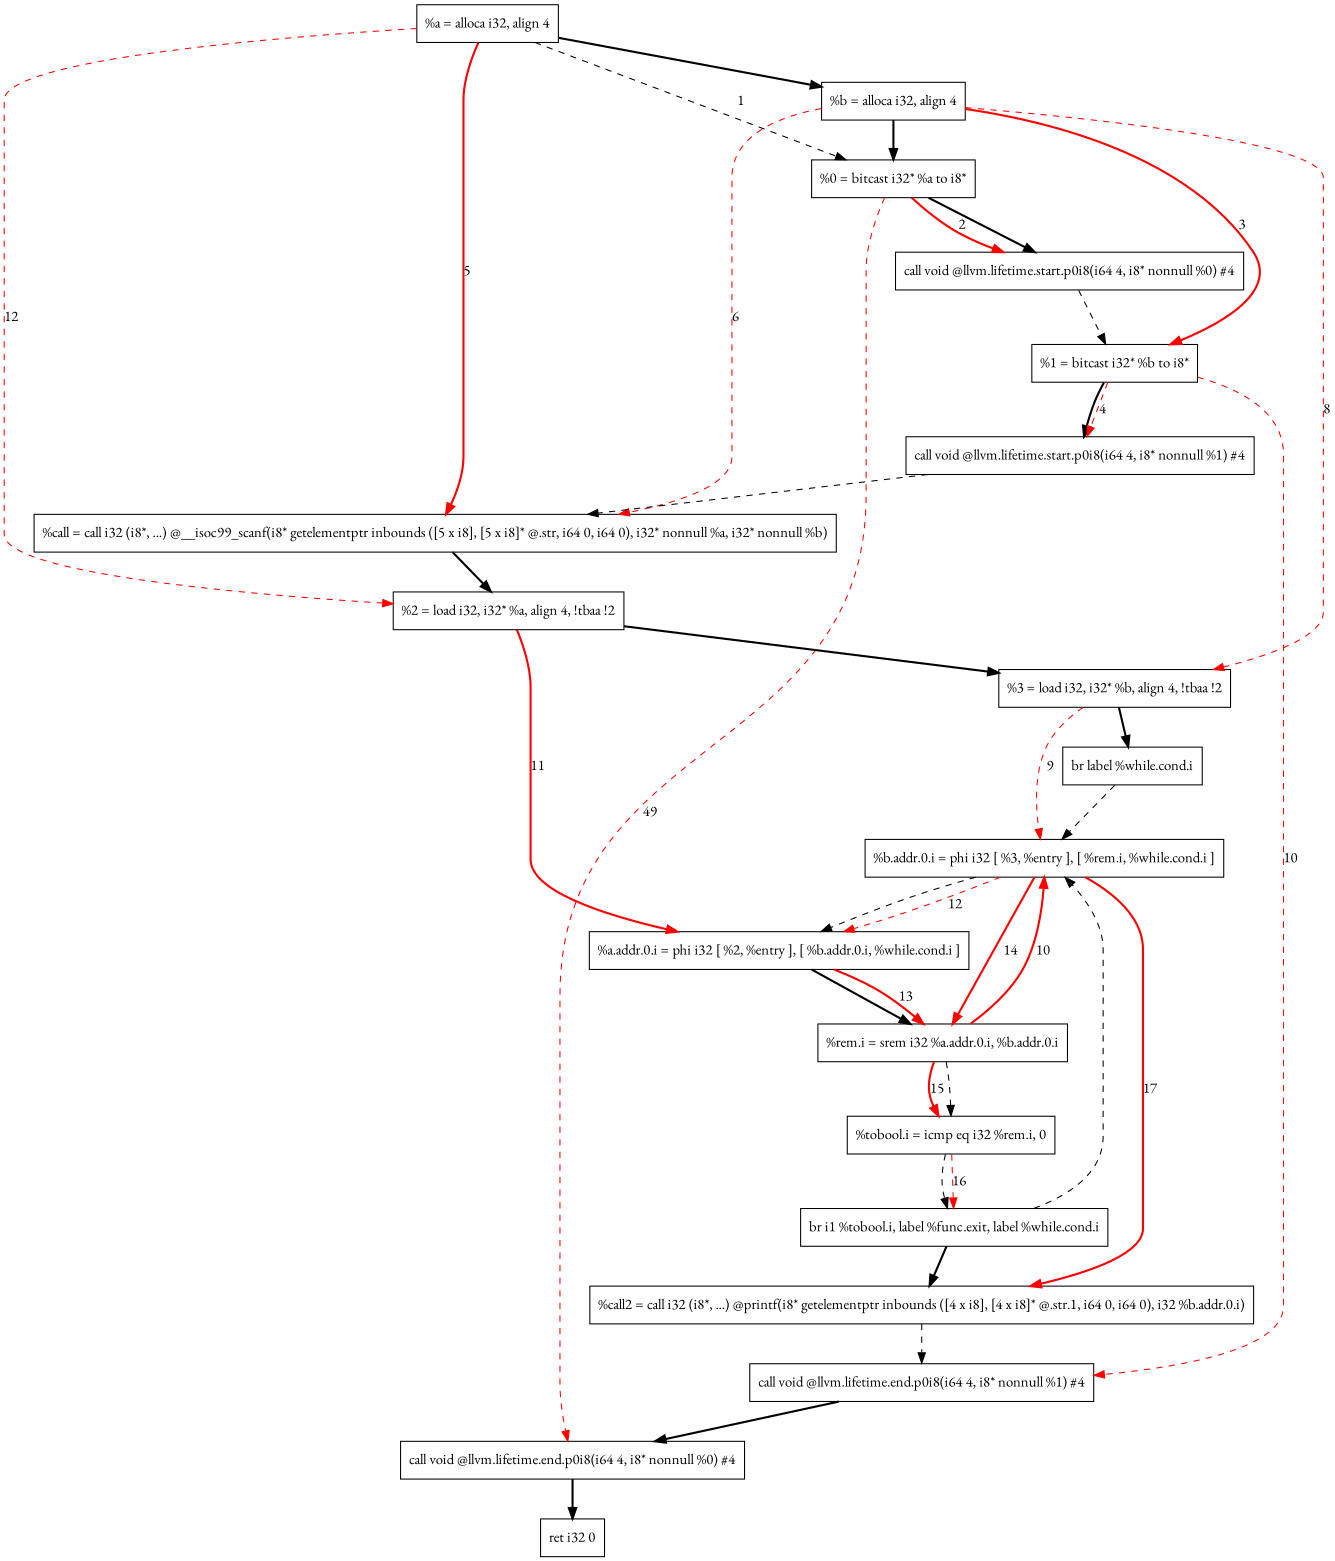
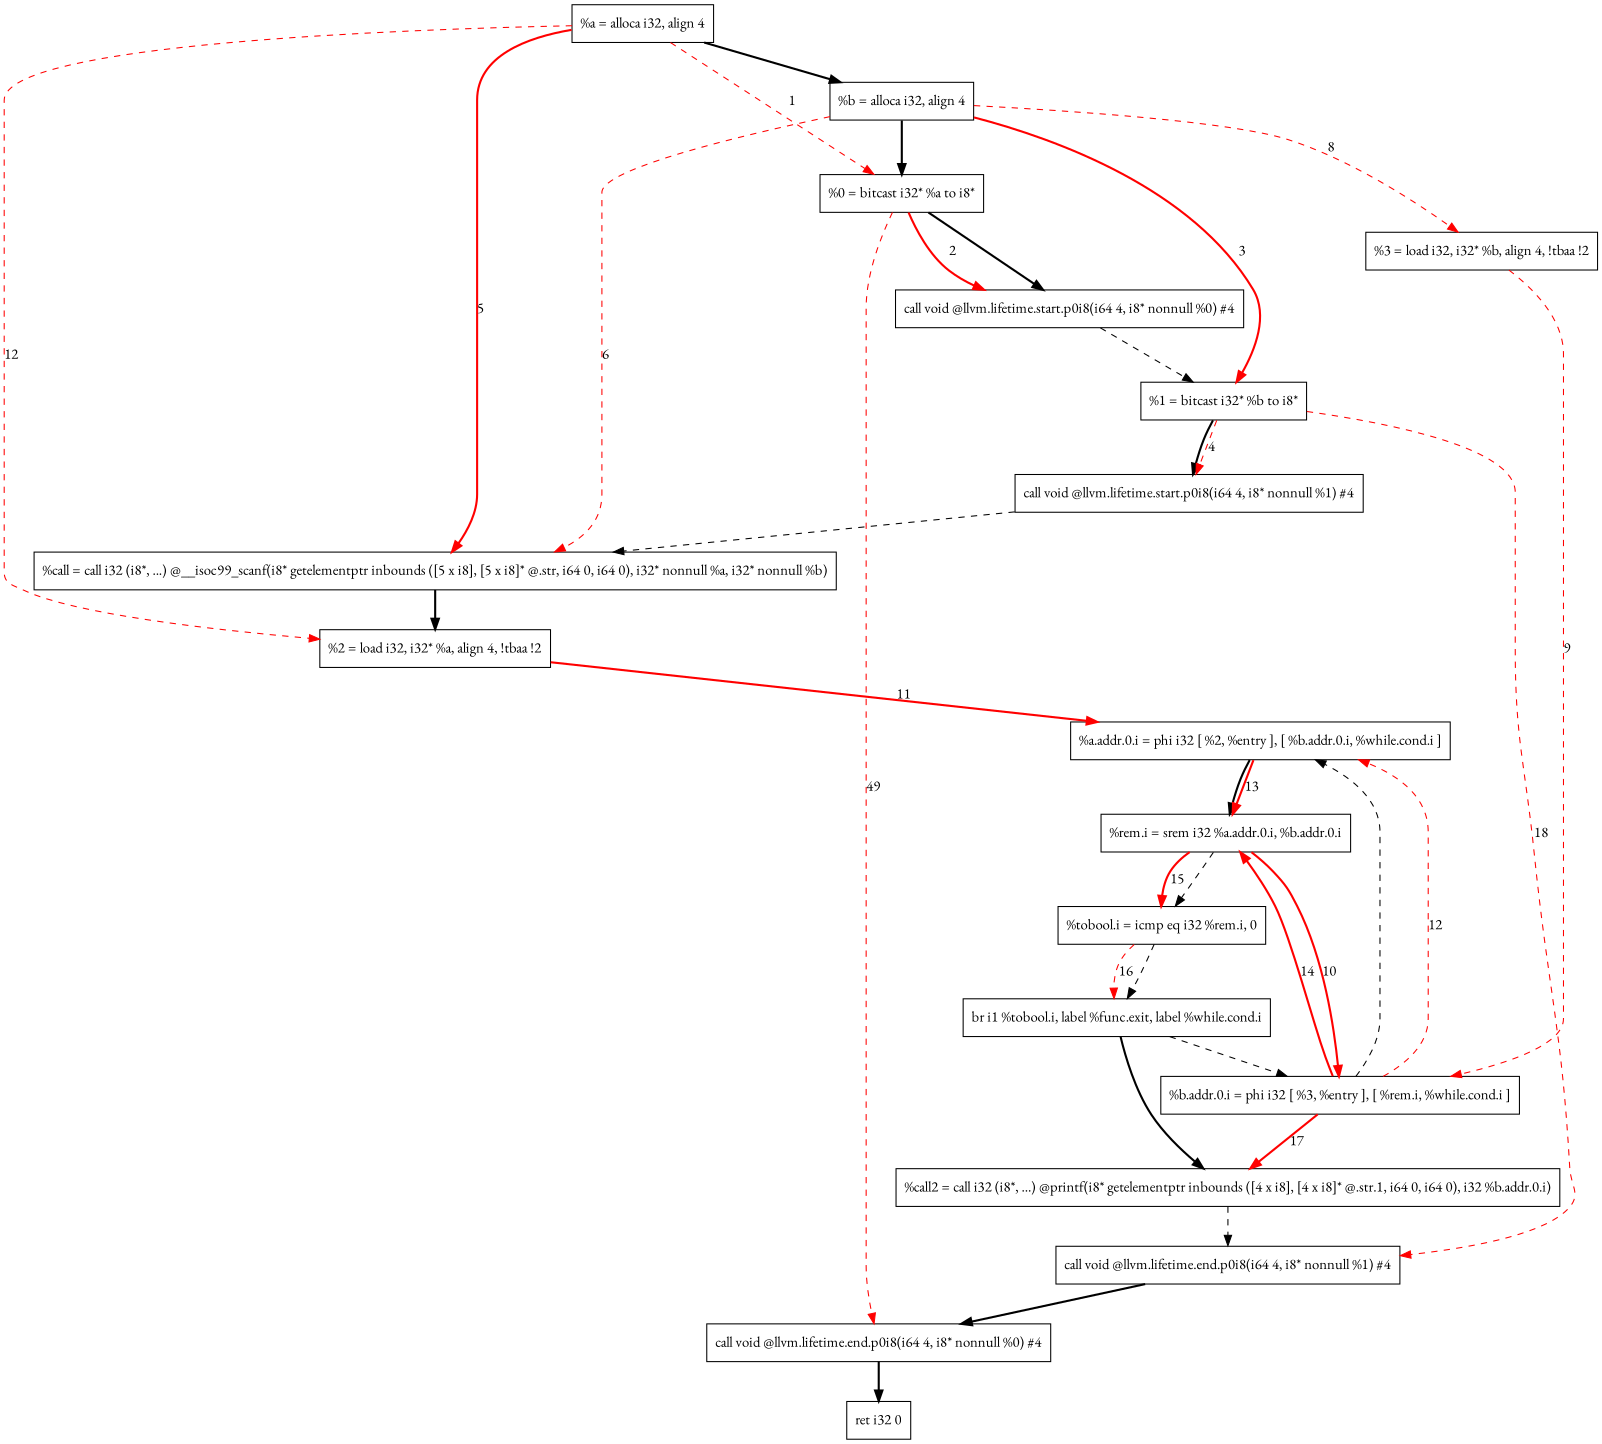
edge "%a = alloca i32, align 4" -> "%0 = bitcast i32* %a to i8*": color black -> red
edge "%2 = load i32, i32* %a, align 4, !tbaa !2" -> "%3 = load i32, i32* %b, align 4, !tbaa !2": removed
node "br label %while.cond.i": removed
edge "%1 = bitcast i32* %b to i8*" -> "call void @llvm.lifetime.end.p0i8(i64 4, i8* nonnull %1) #4": label "10" -> "18"
